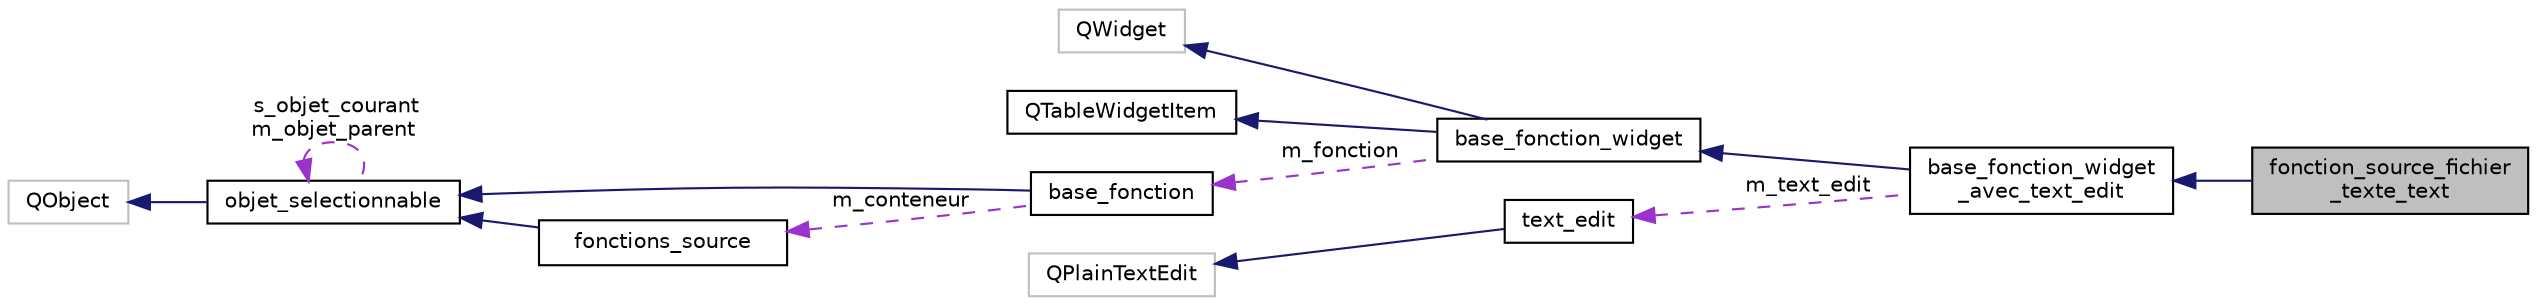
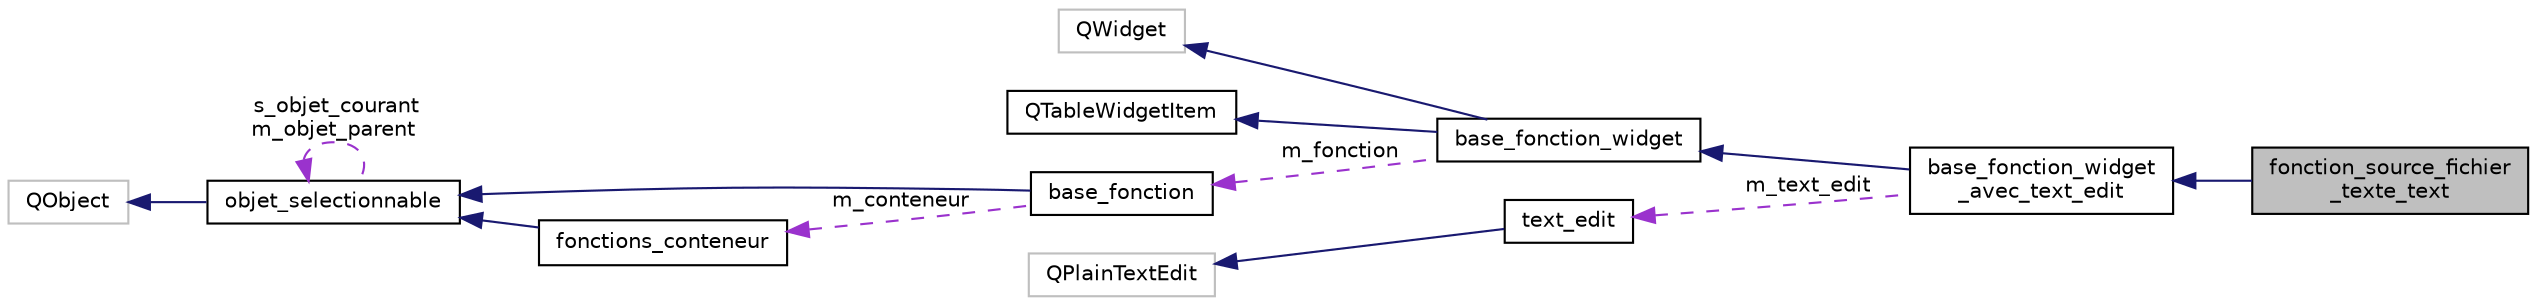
node "fonctions_source": label "fonctions_source" -> "fonctions_conteneur"
